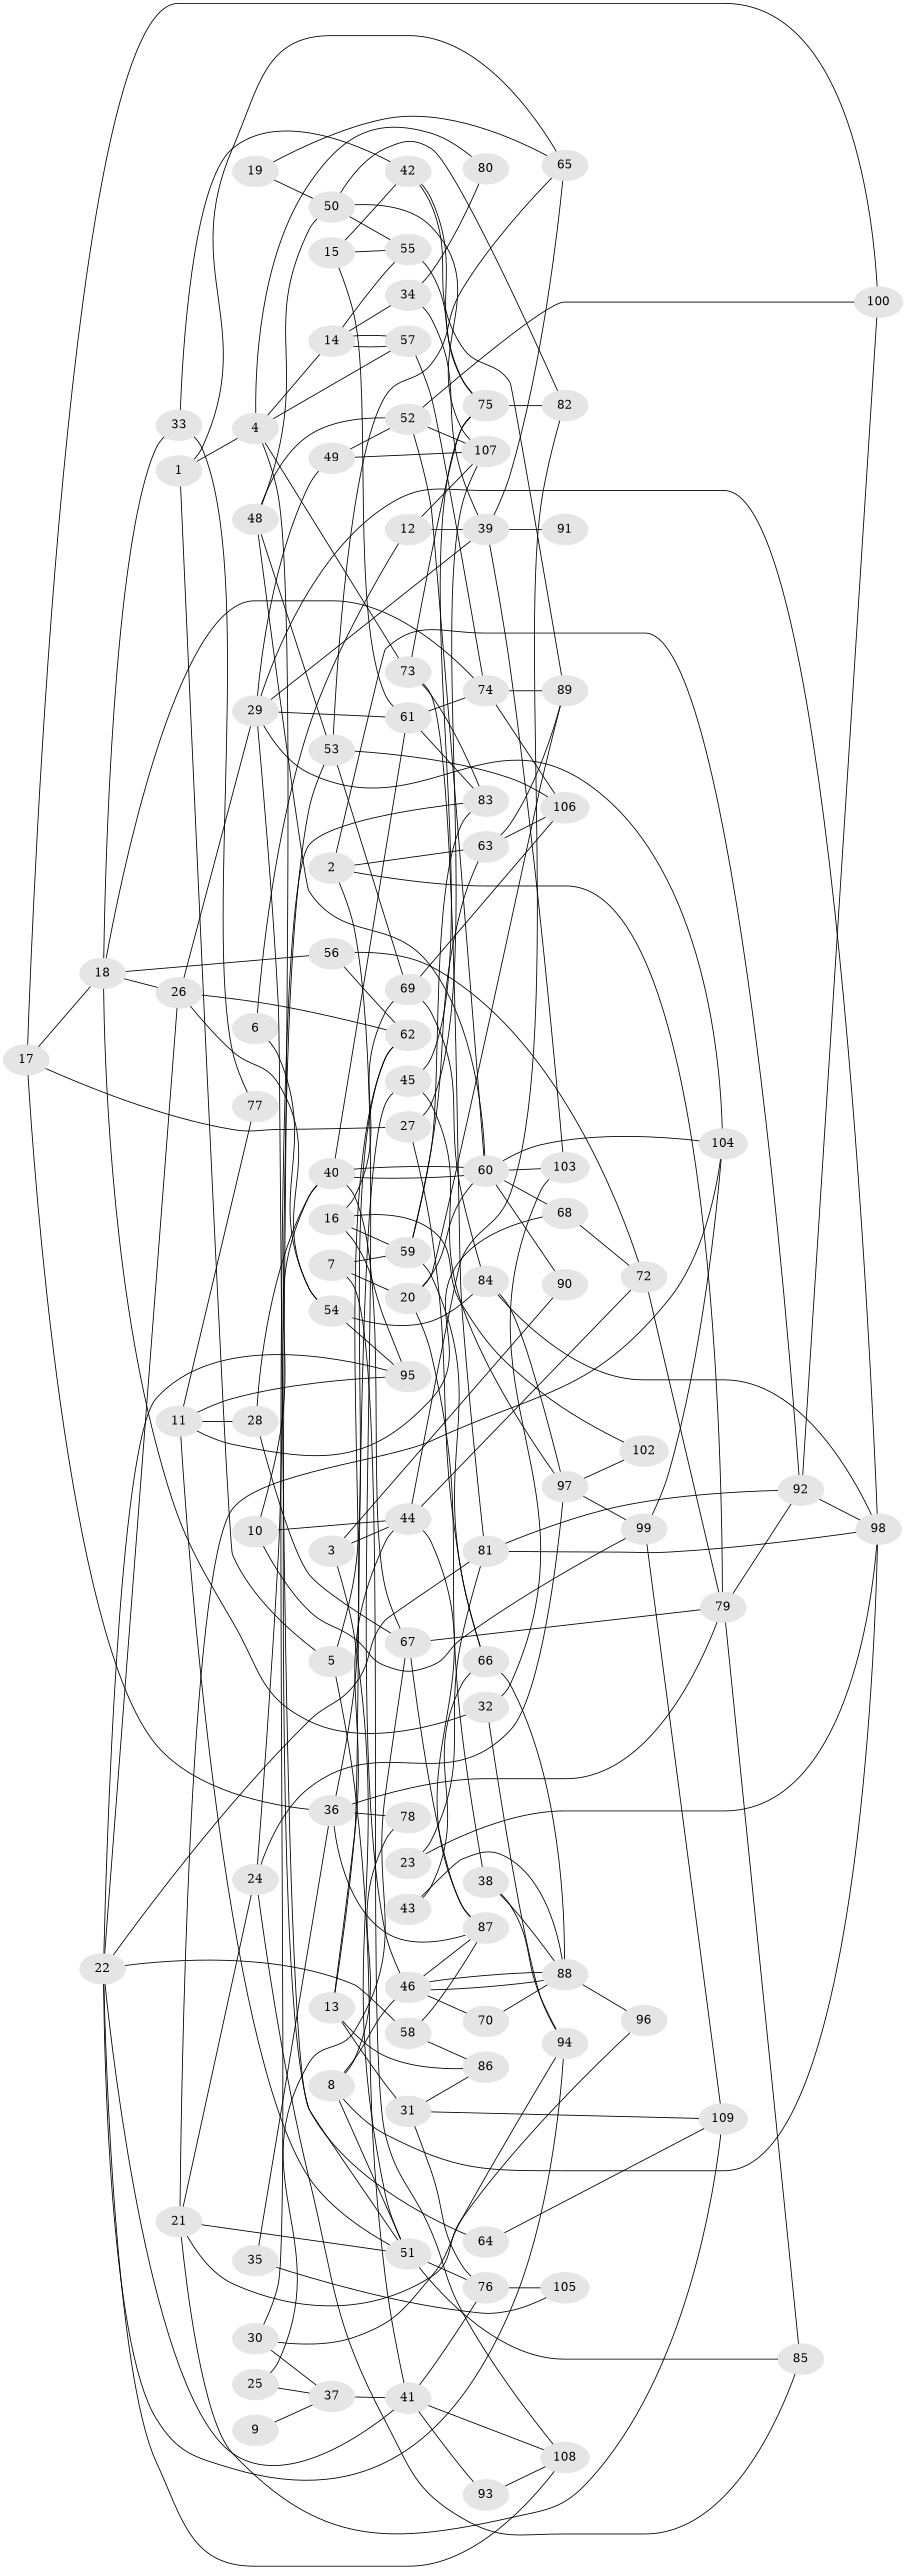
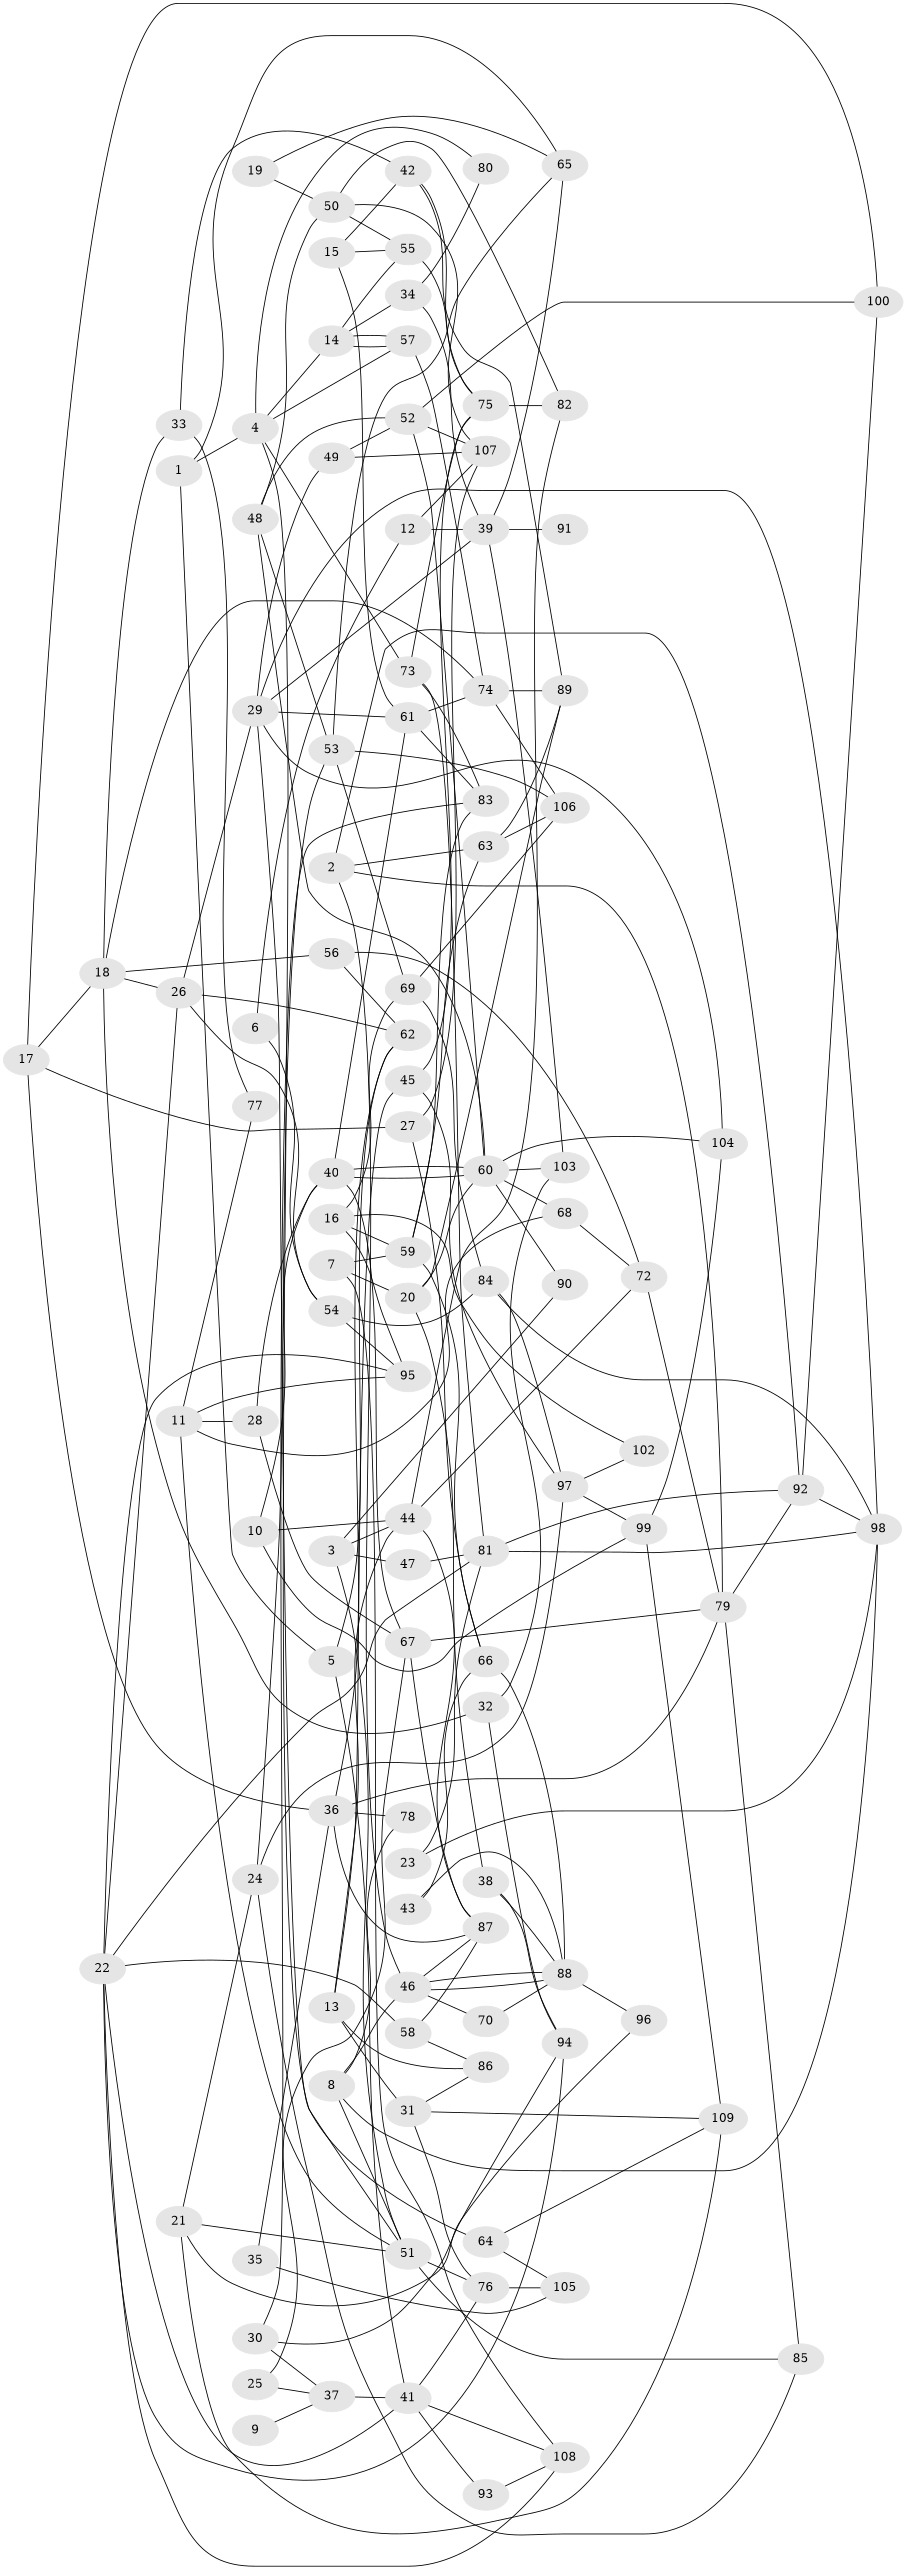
edge "104" -- "21": removed
node "47": added
edge "64" -- "105": added
